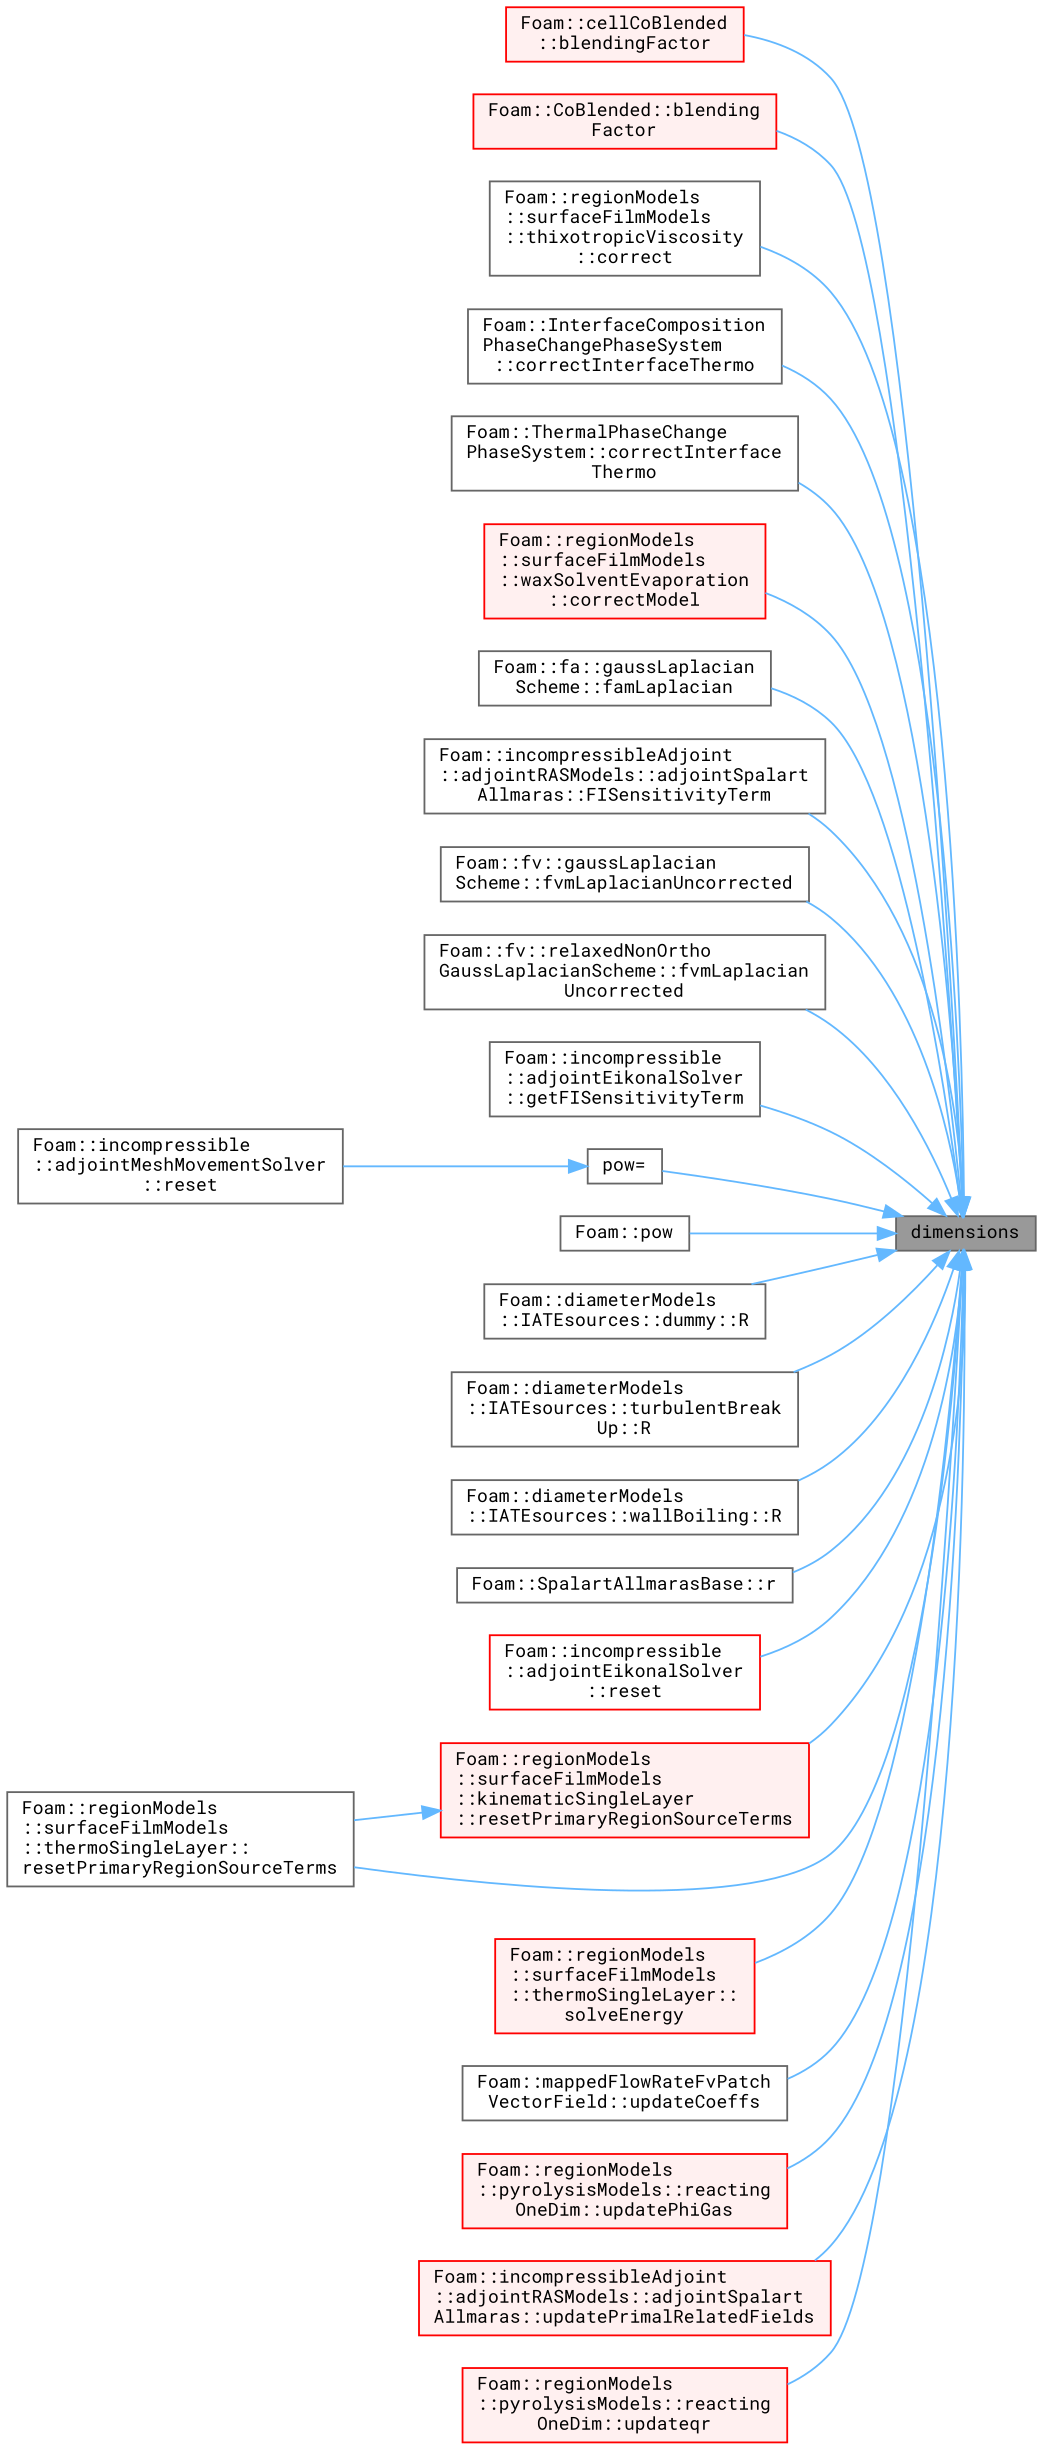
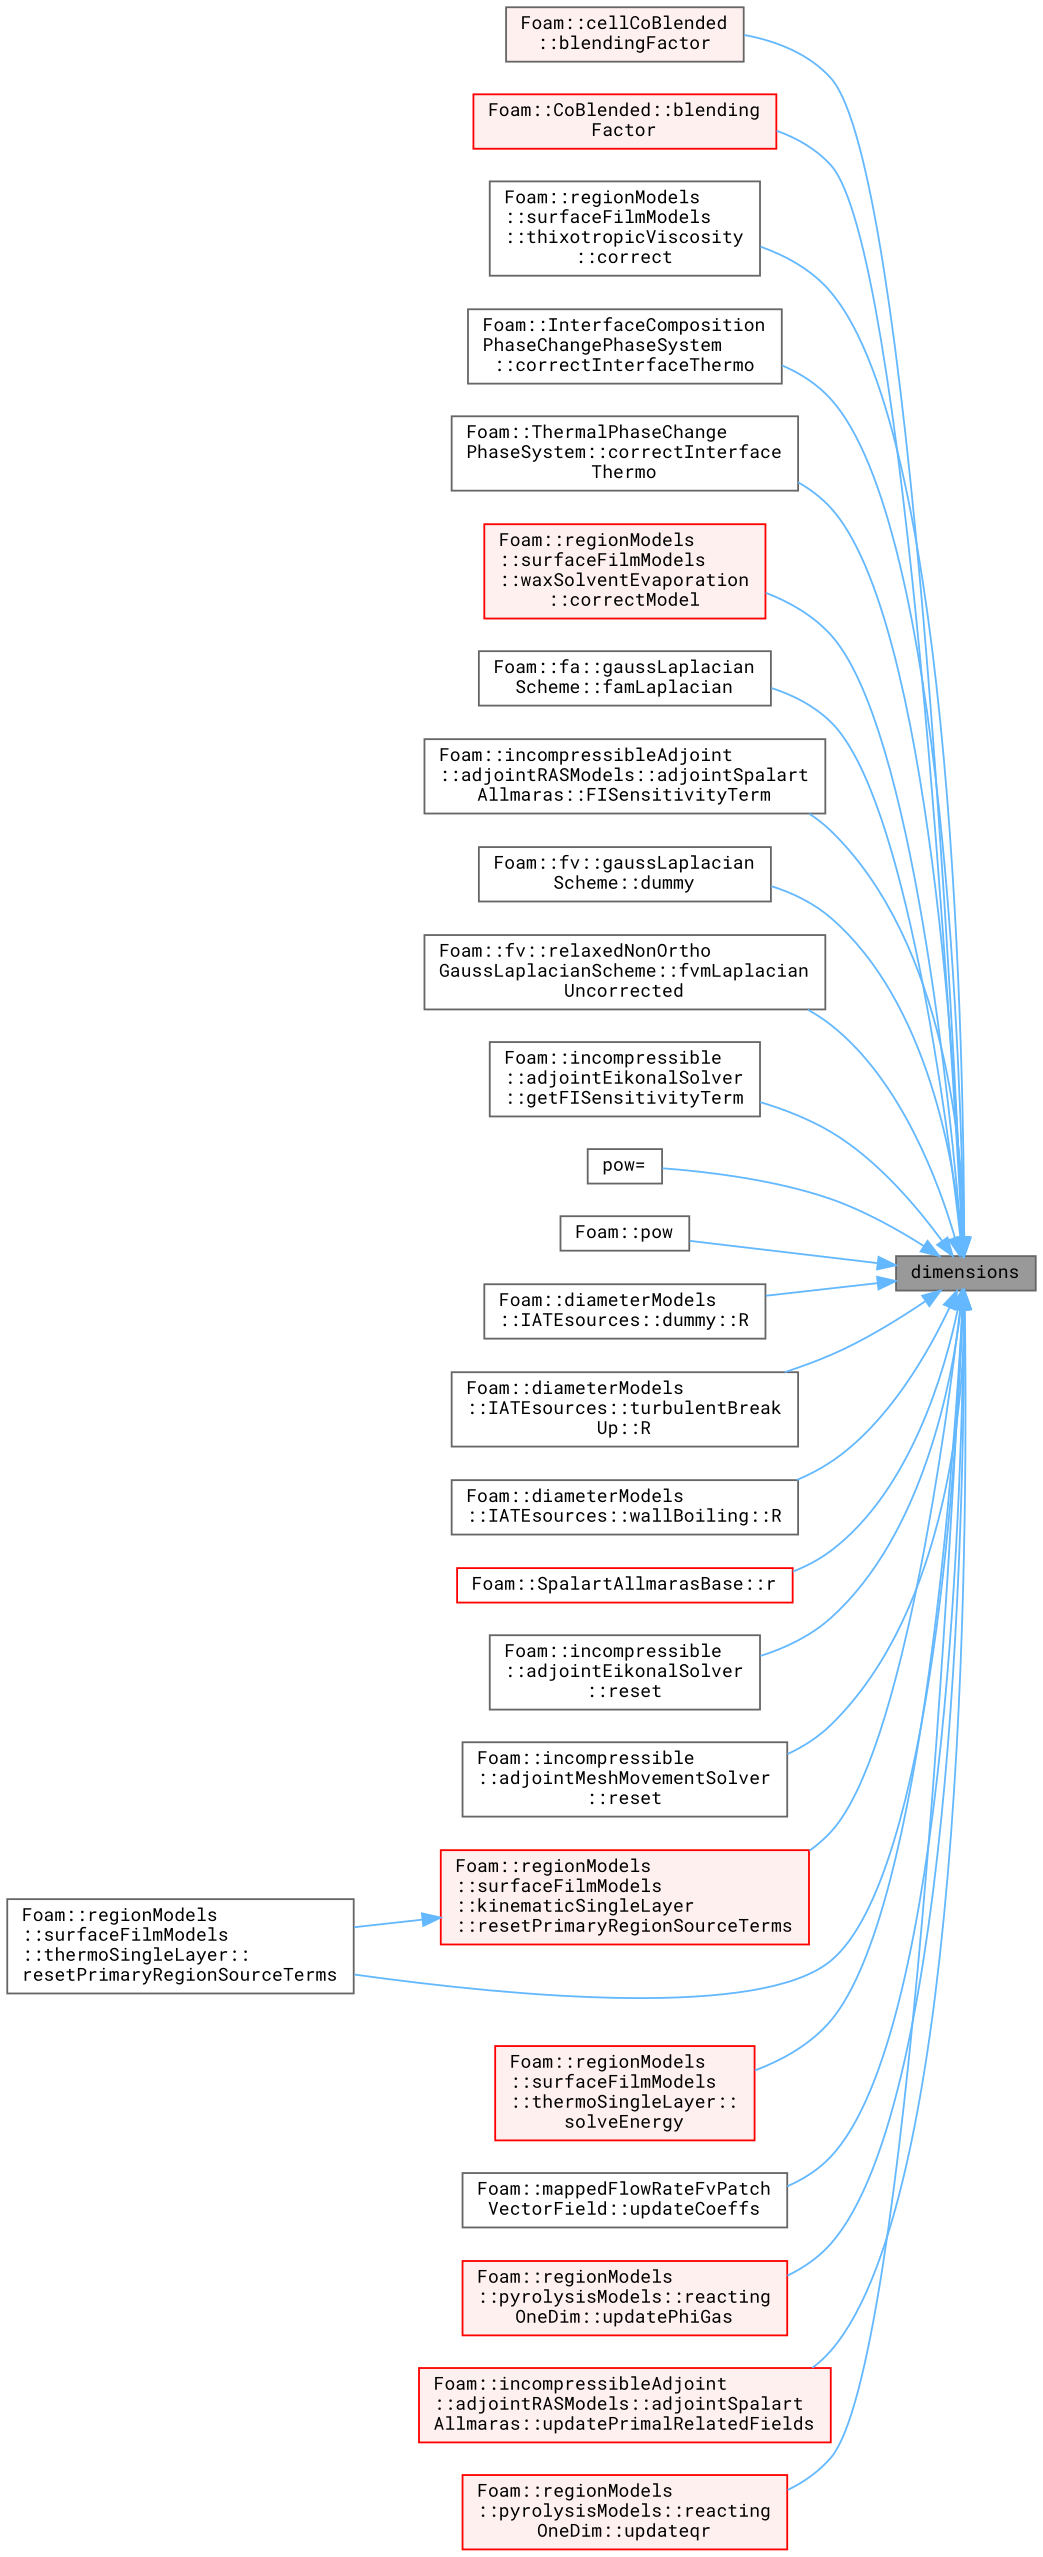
node "Foam::cellCoBlended ::blendingFactor": color red -> grey40
node "Foam::fv::gaussLaplacian Scheme::fvmLaplacianUncorrected": label "Foam::fv::gaussLaplacian Scheme::fvmLaplacianUncorrected" -> "Foam::fv::gaussLaplacian Scheme::dummy"
edge "Foam::incompressible ::adjointMeshMovementSolver ::reset" -> "pow=": now "Foam::incompressible ::adjointMeshMovementSolver ::reset" -> "dimensions"
node "Foam::SpalartAllmarasBase::r": color grey40 -> red
node "Foam::incompressible ::adjointEikonalSolver ::reset": color red -> grey40
